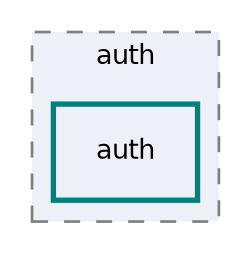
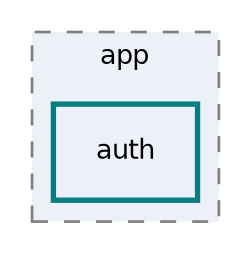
cluster "auth": label "auth" -> "app"
